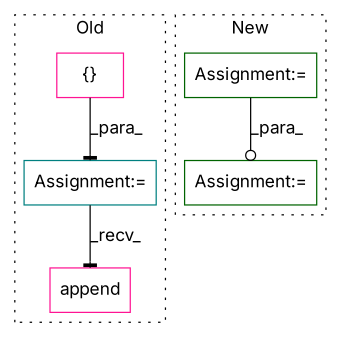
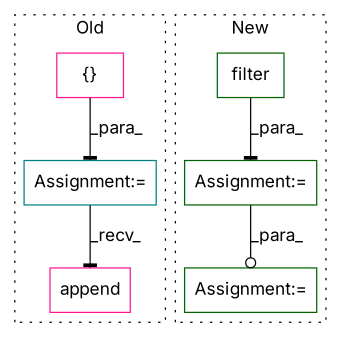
node "filter": added
